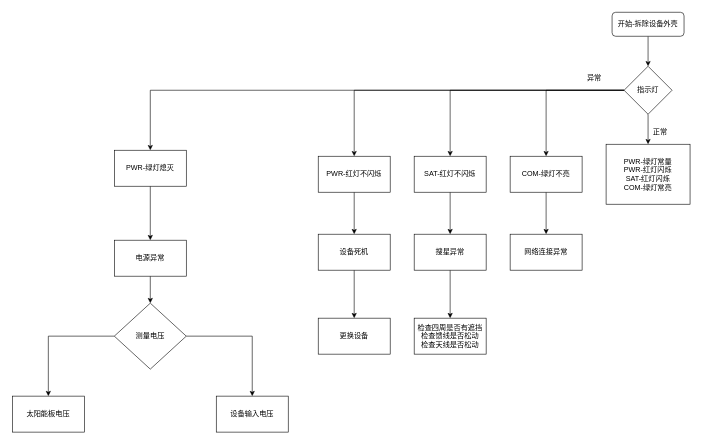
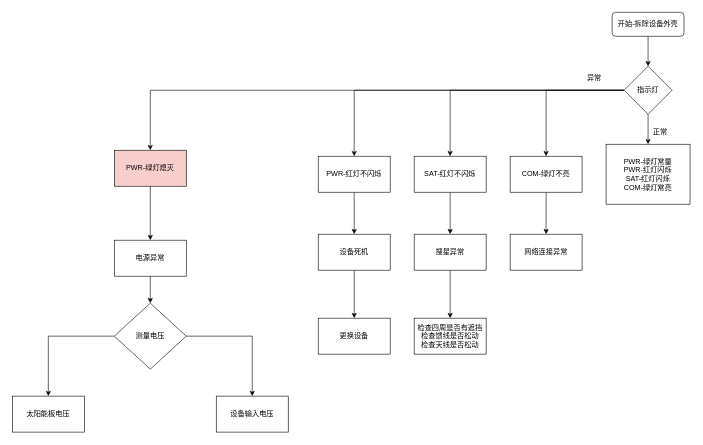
node "PWR-绿灯熄灭": fillcolor #ffffff -> #f8cecc
